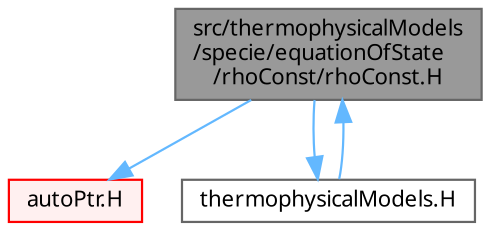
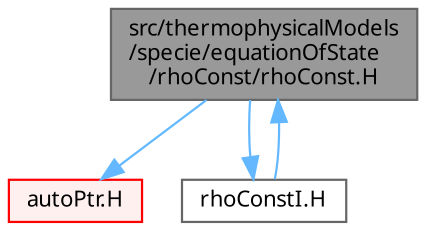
node "thermophysicalModels.H": label "thermophysicalModels.H" -> "rhoConstI.H"
